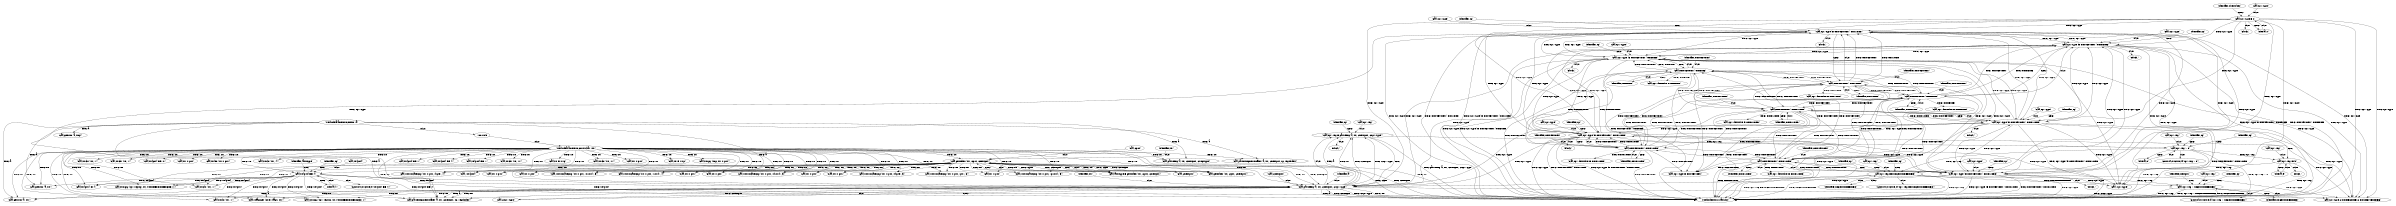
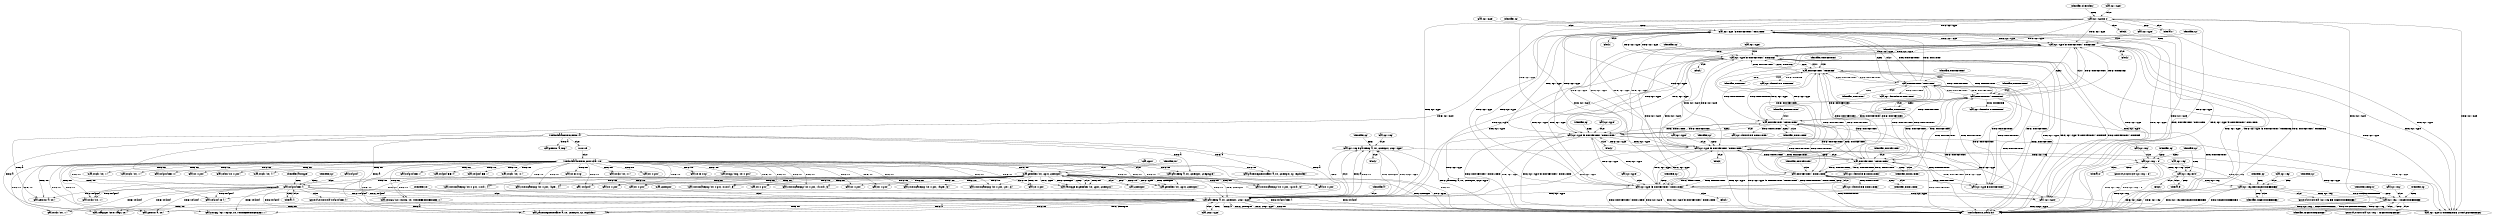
edge "(Call,OT_MEMORY | OT_TBYTE)" -> "(Call,OT_MEMORY | OT_OWORD)": now "(Identifier,OT_TBYTE)" -> "(Call,OT_MEMORY | OT_OWORD)"
